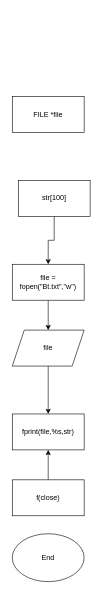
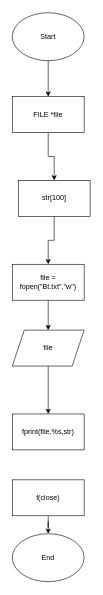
node "Start": added
edge "Start" -> "FILE *file": added
edge "FILE *file" -> "str[100]": added
edge "f(close)" -> "fprint(file,%s,str)": now "f(close)" -> "End"
